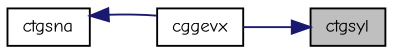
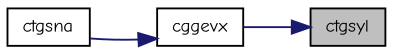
edge "cggevx" -> "ctgsna": reversed
